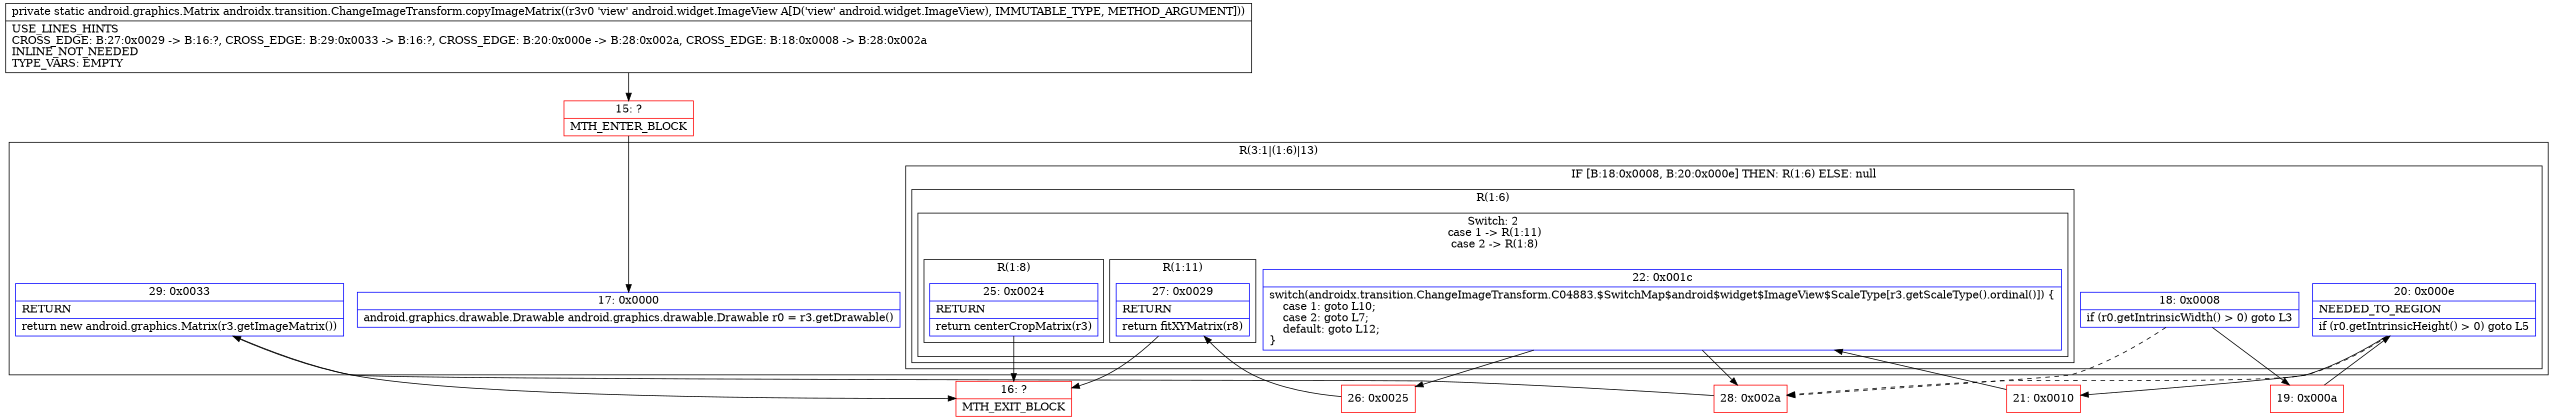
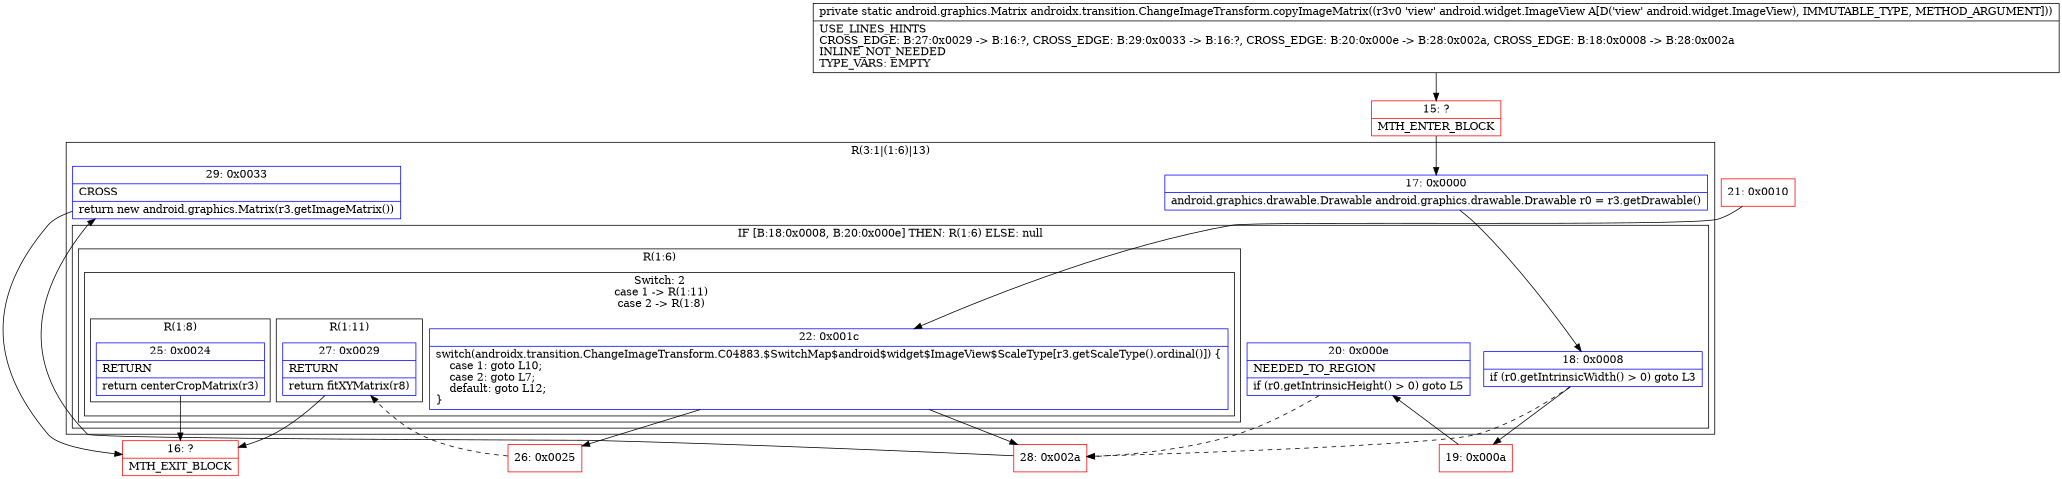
edge "17: 0x0000" -> "18: 0x0008": added
node "29: 0x0033": text "RETURN" -> "CROSS"
edge "26: 0x0025" -> "27: 0x0029": style solid -> dashed
edge "20: 0x000e" -> "21: 0x0010": removed
